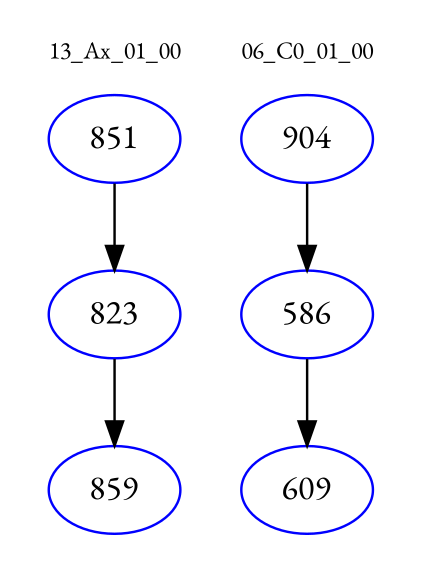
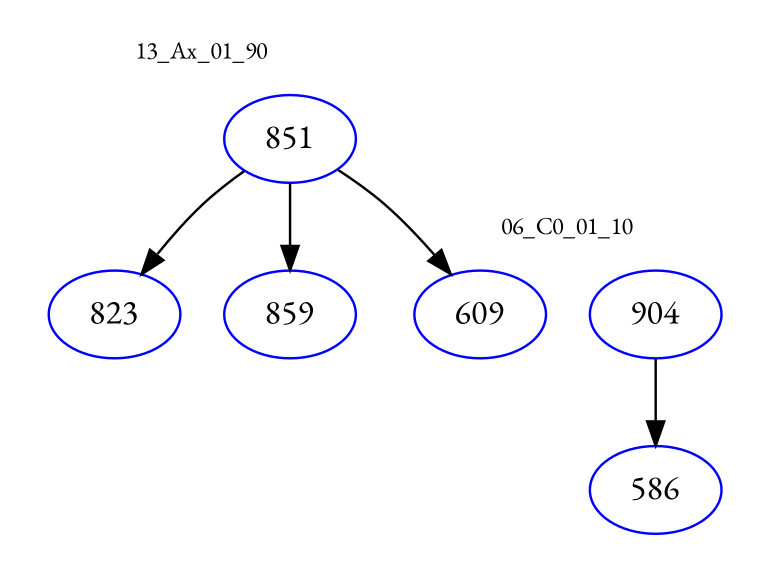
cluster "13_Ax_01_00": label "13_Ax_01_00" -> "13_Ax_01_90"
cluster "06_C0_01_00": label "06_C0_01_00" -> "06_C0_01_10"
edge "823" -> "859": now "851" -> "859"
edge "586" -> "609": now "851" -> "609"
